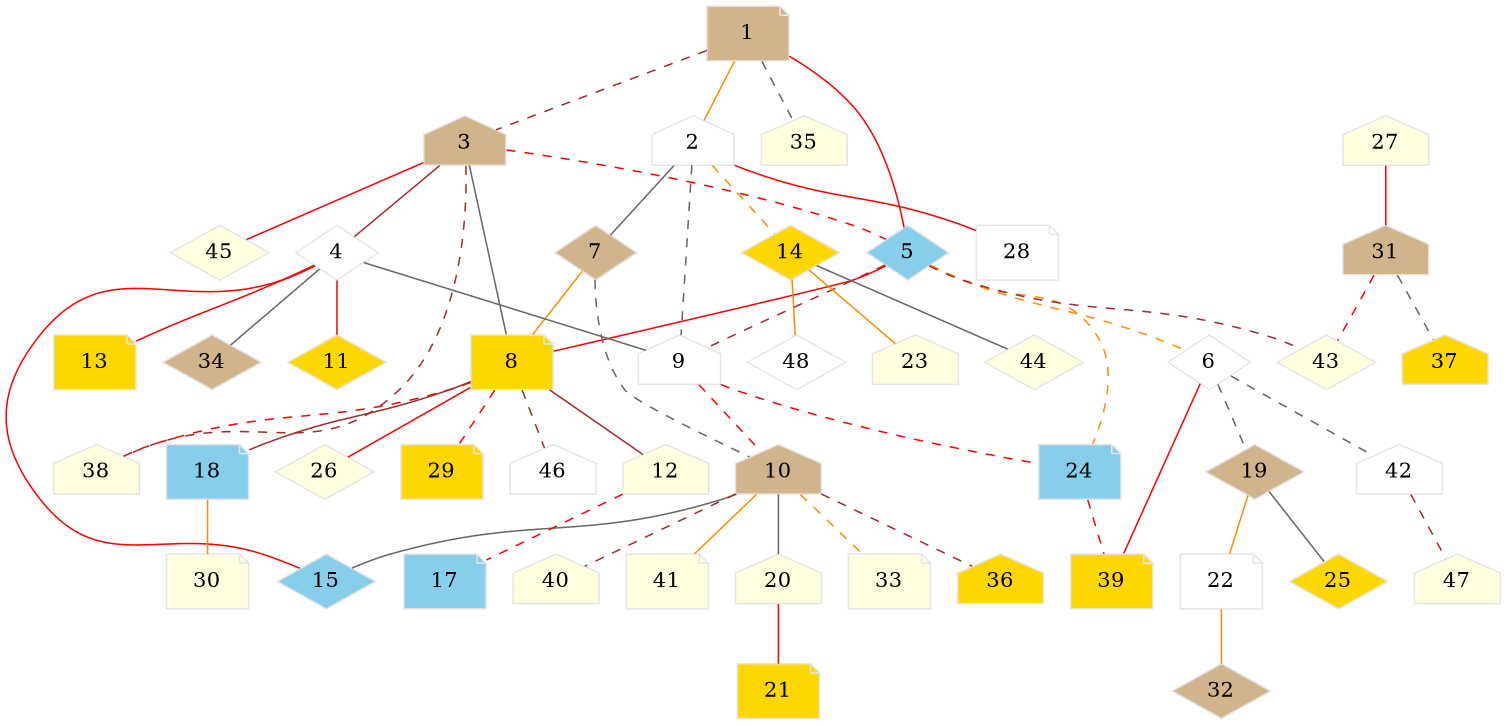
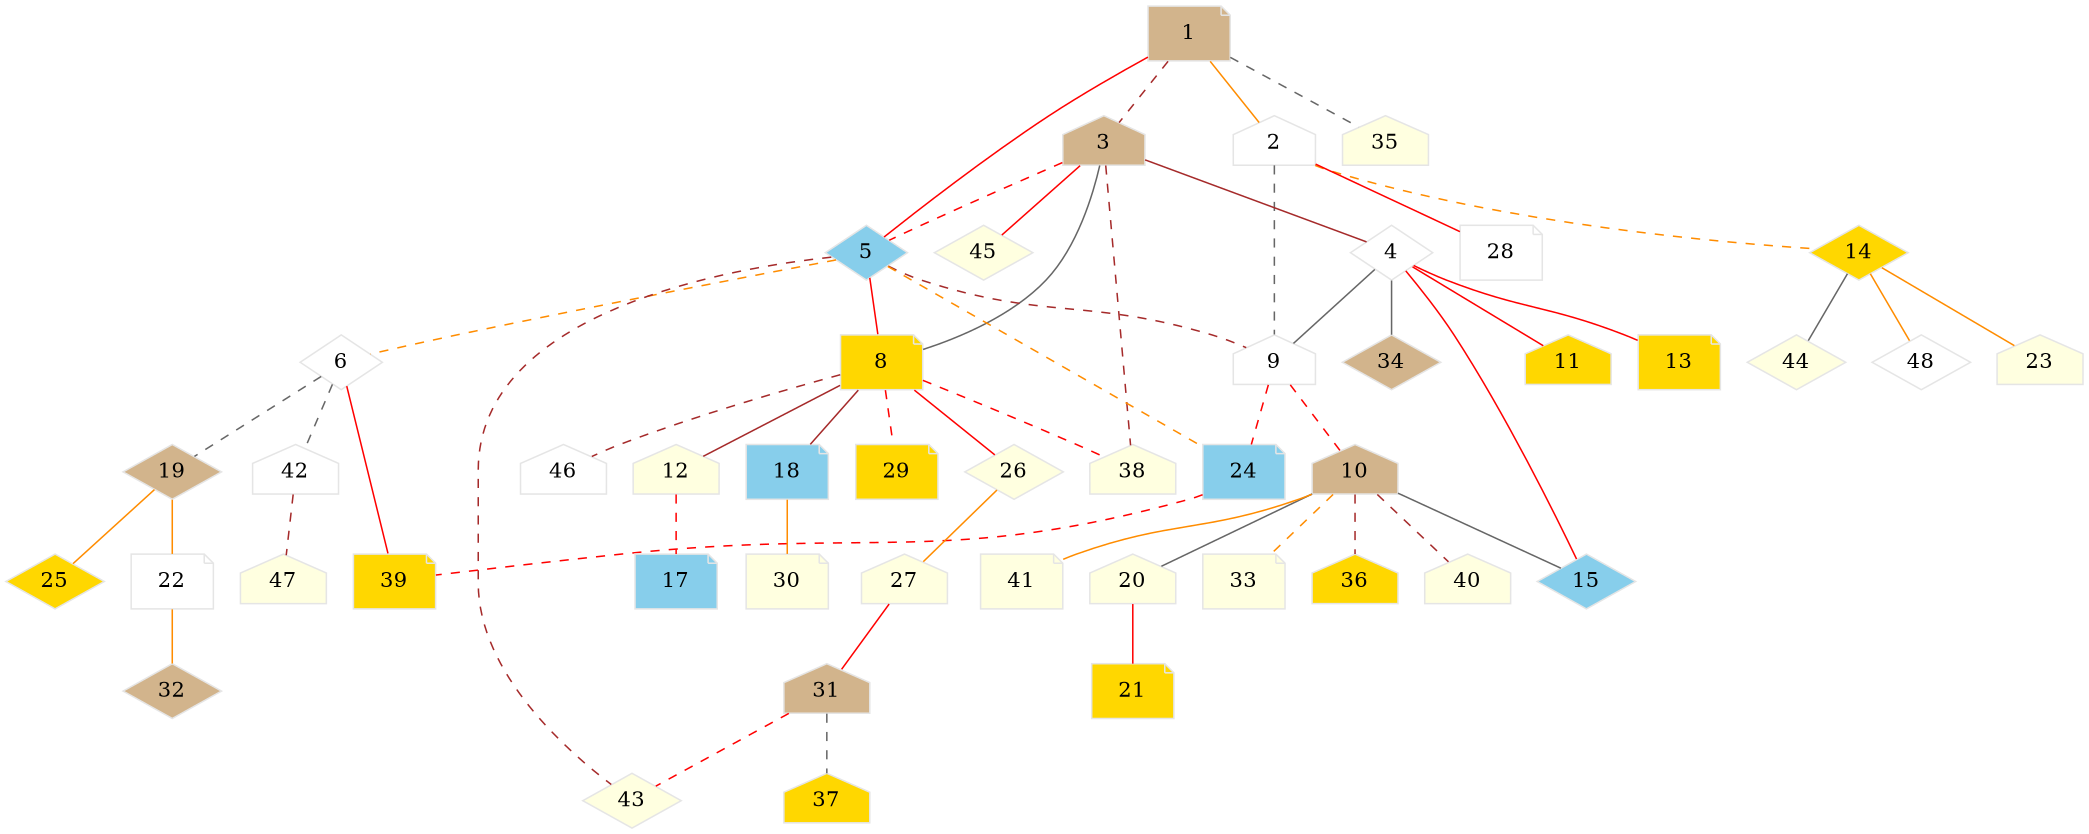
node "7": removed
node "11": shape diamond -> house
edge "26" -- "27": added
edge "19" -- "25": color gray40 -> darkorange
